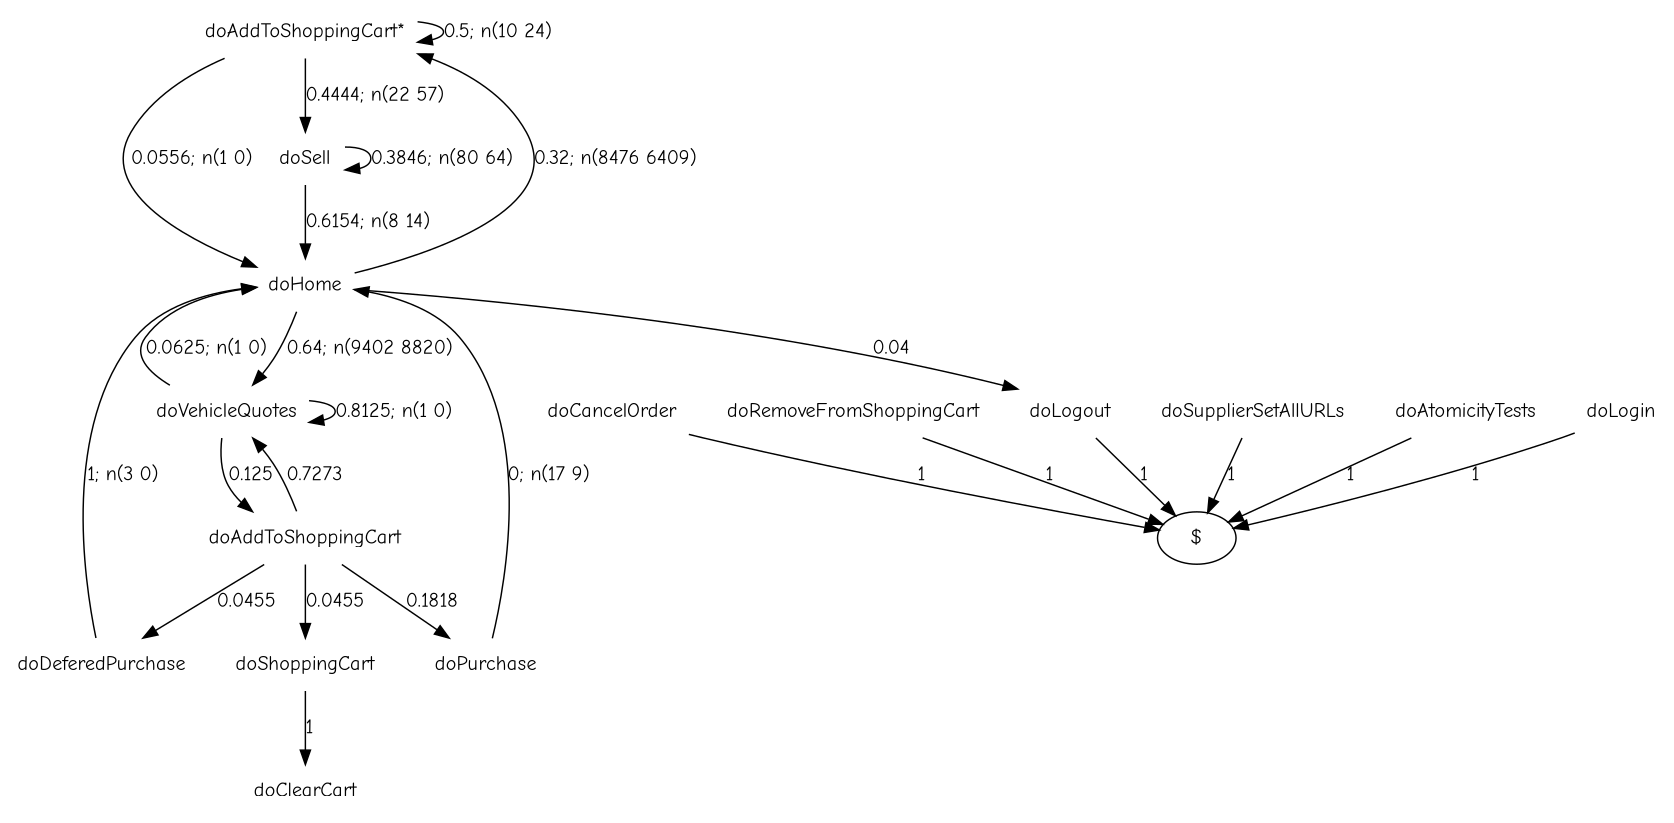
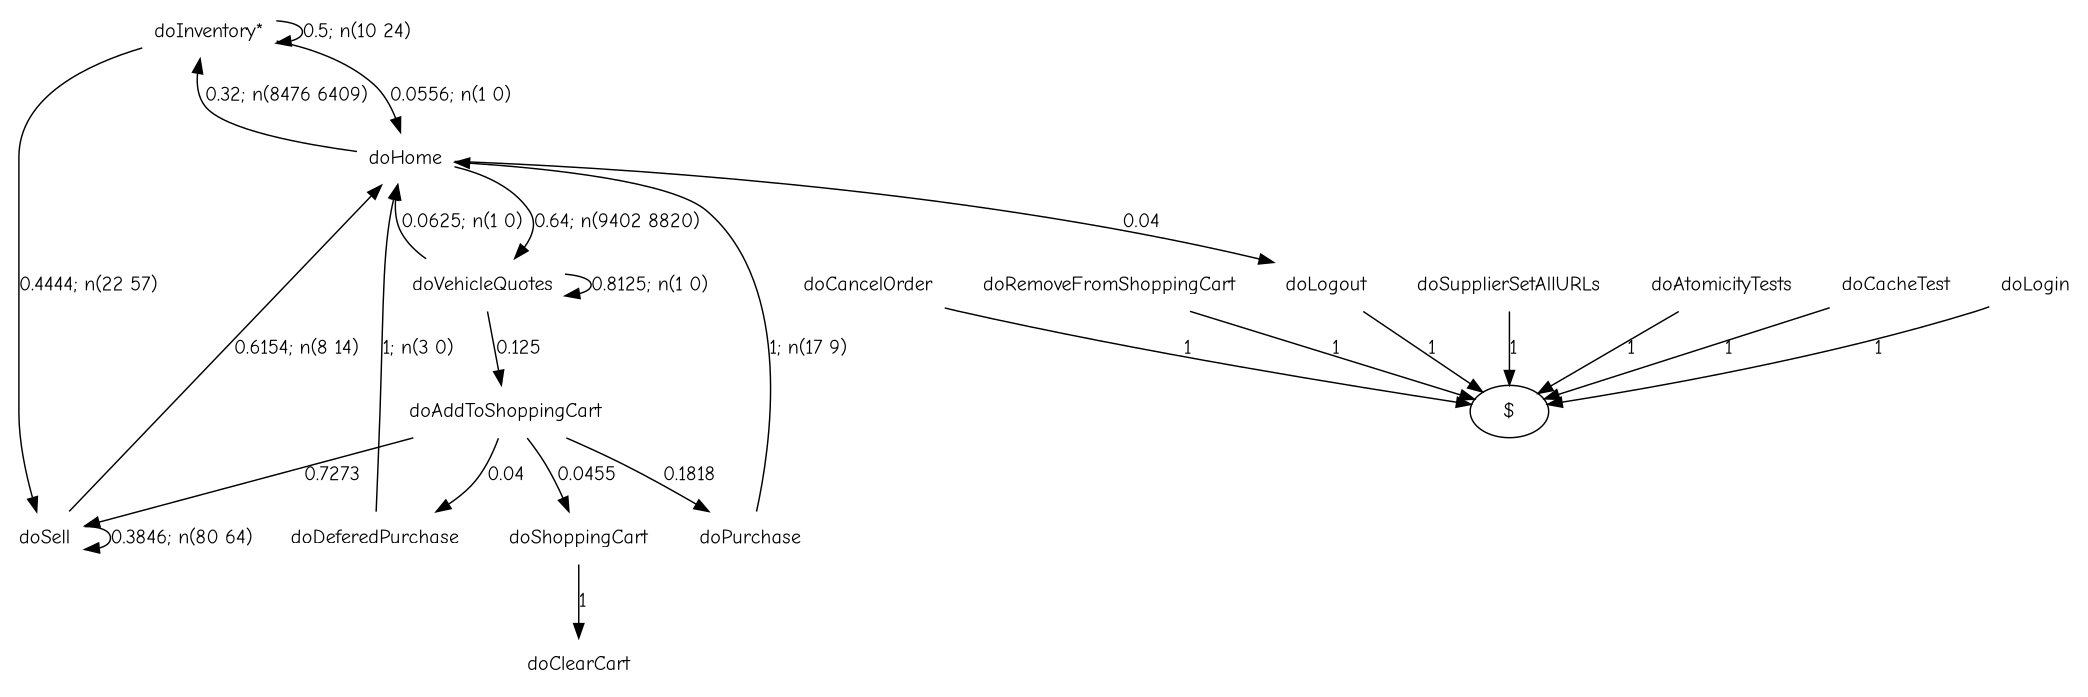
node "doAddToShoppingCart*": label "doAddToShoppingCart*" -> "doInventory*"
node "doCacheTest": added
edge "doPurchase" -> "doHome": label "0; n(17 9)" -> "1; n(17 9)"
edge "doAddToShoppingCart" -> "doVehicleQuotes": now "doAddToShoppingCart" -> "doSell"
edge "doAddToShoppingCart" -> "doDeferedPurchase": label "0.0455" -> "0.04"
